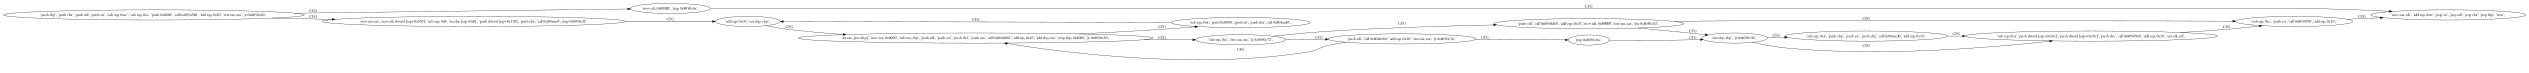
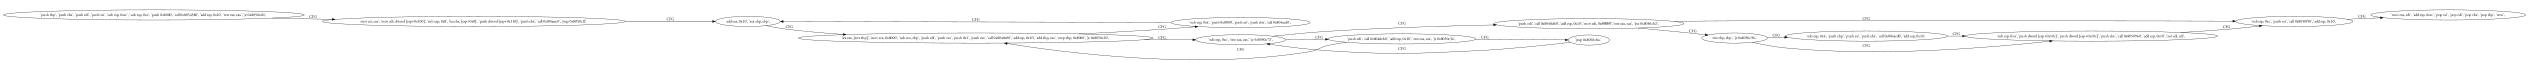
node "'mov edi, 0xffffffff', 'jmp 0x8050cbe',": removed
node "'add esp, 0x10', 'xor ebp, ebp',": label "'add esp, 0x10', 'xor ebp, ebp'," -> "'add eax, 0x10', 'xor ebp, ebp',"
edge "'jmp 0x8050c84'," -> "'test ebp, ebp', 'je 0x8050c96',": now "'jmp 0x8050c84'," -> "'sub esp, 0xc', 'test eax, eax', 'je 5x8050c72',"
